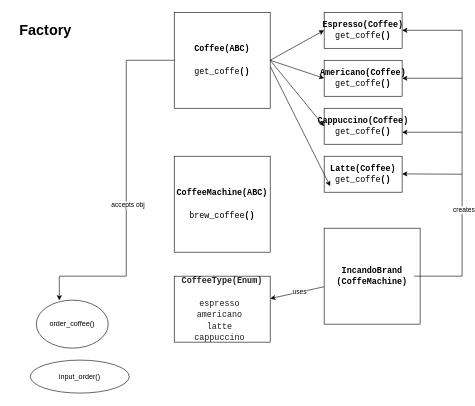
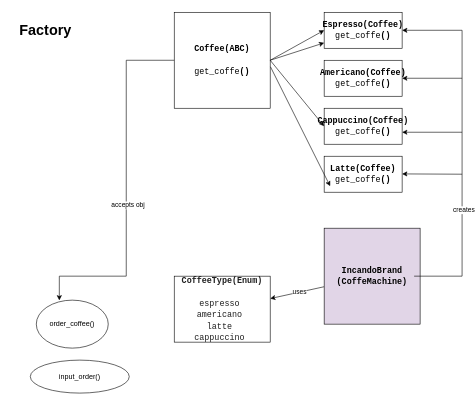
edge "Coffee(ABC) get_coffe()" -> "Americano(Coffee) get_coffe()": now "Coffee(ABC) get_coffe()" -> "Espresso(Coffee) get_coffe()"
node "CoffeeMachine(ABC) brew_coffee()": removed
node "IncandoBrand (CoffeMachine)": fillcolor #ffffff -> #e1d5e7
